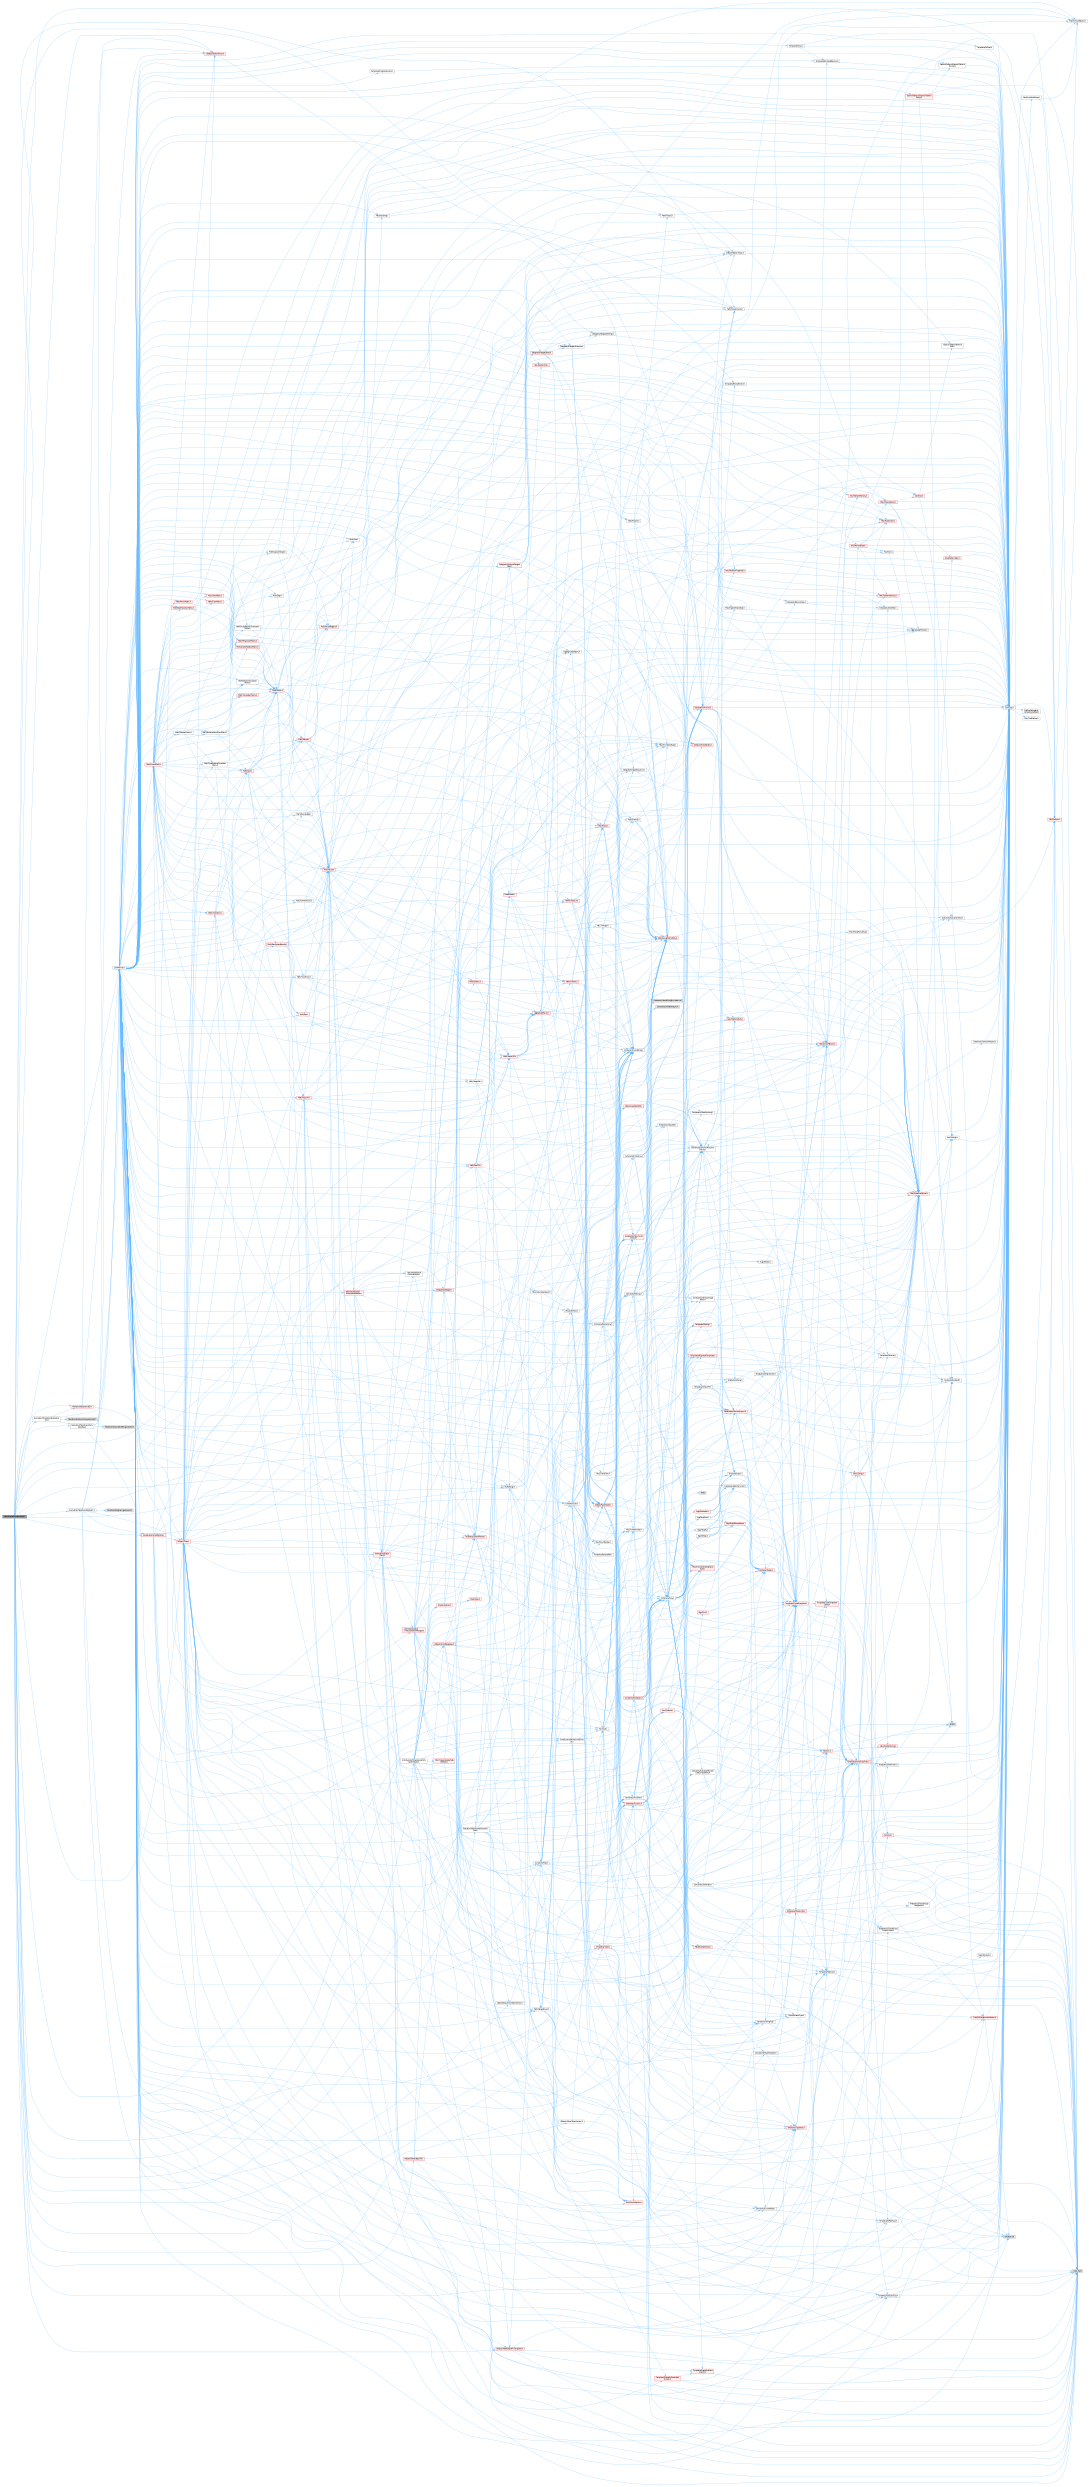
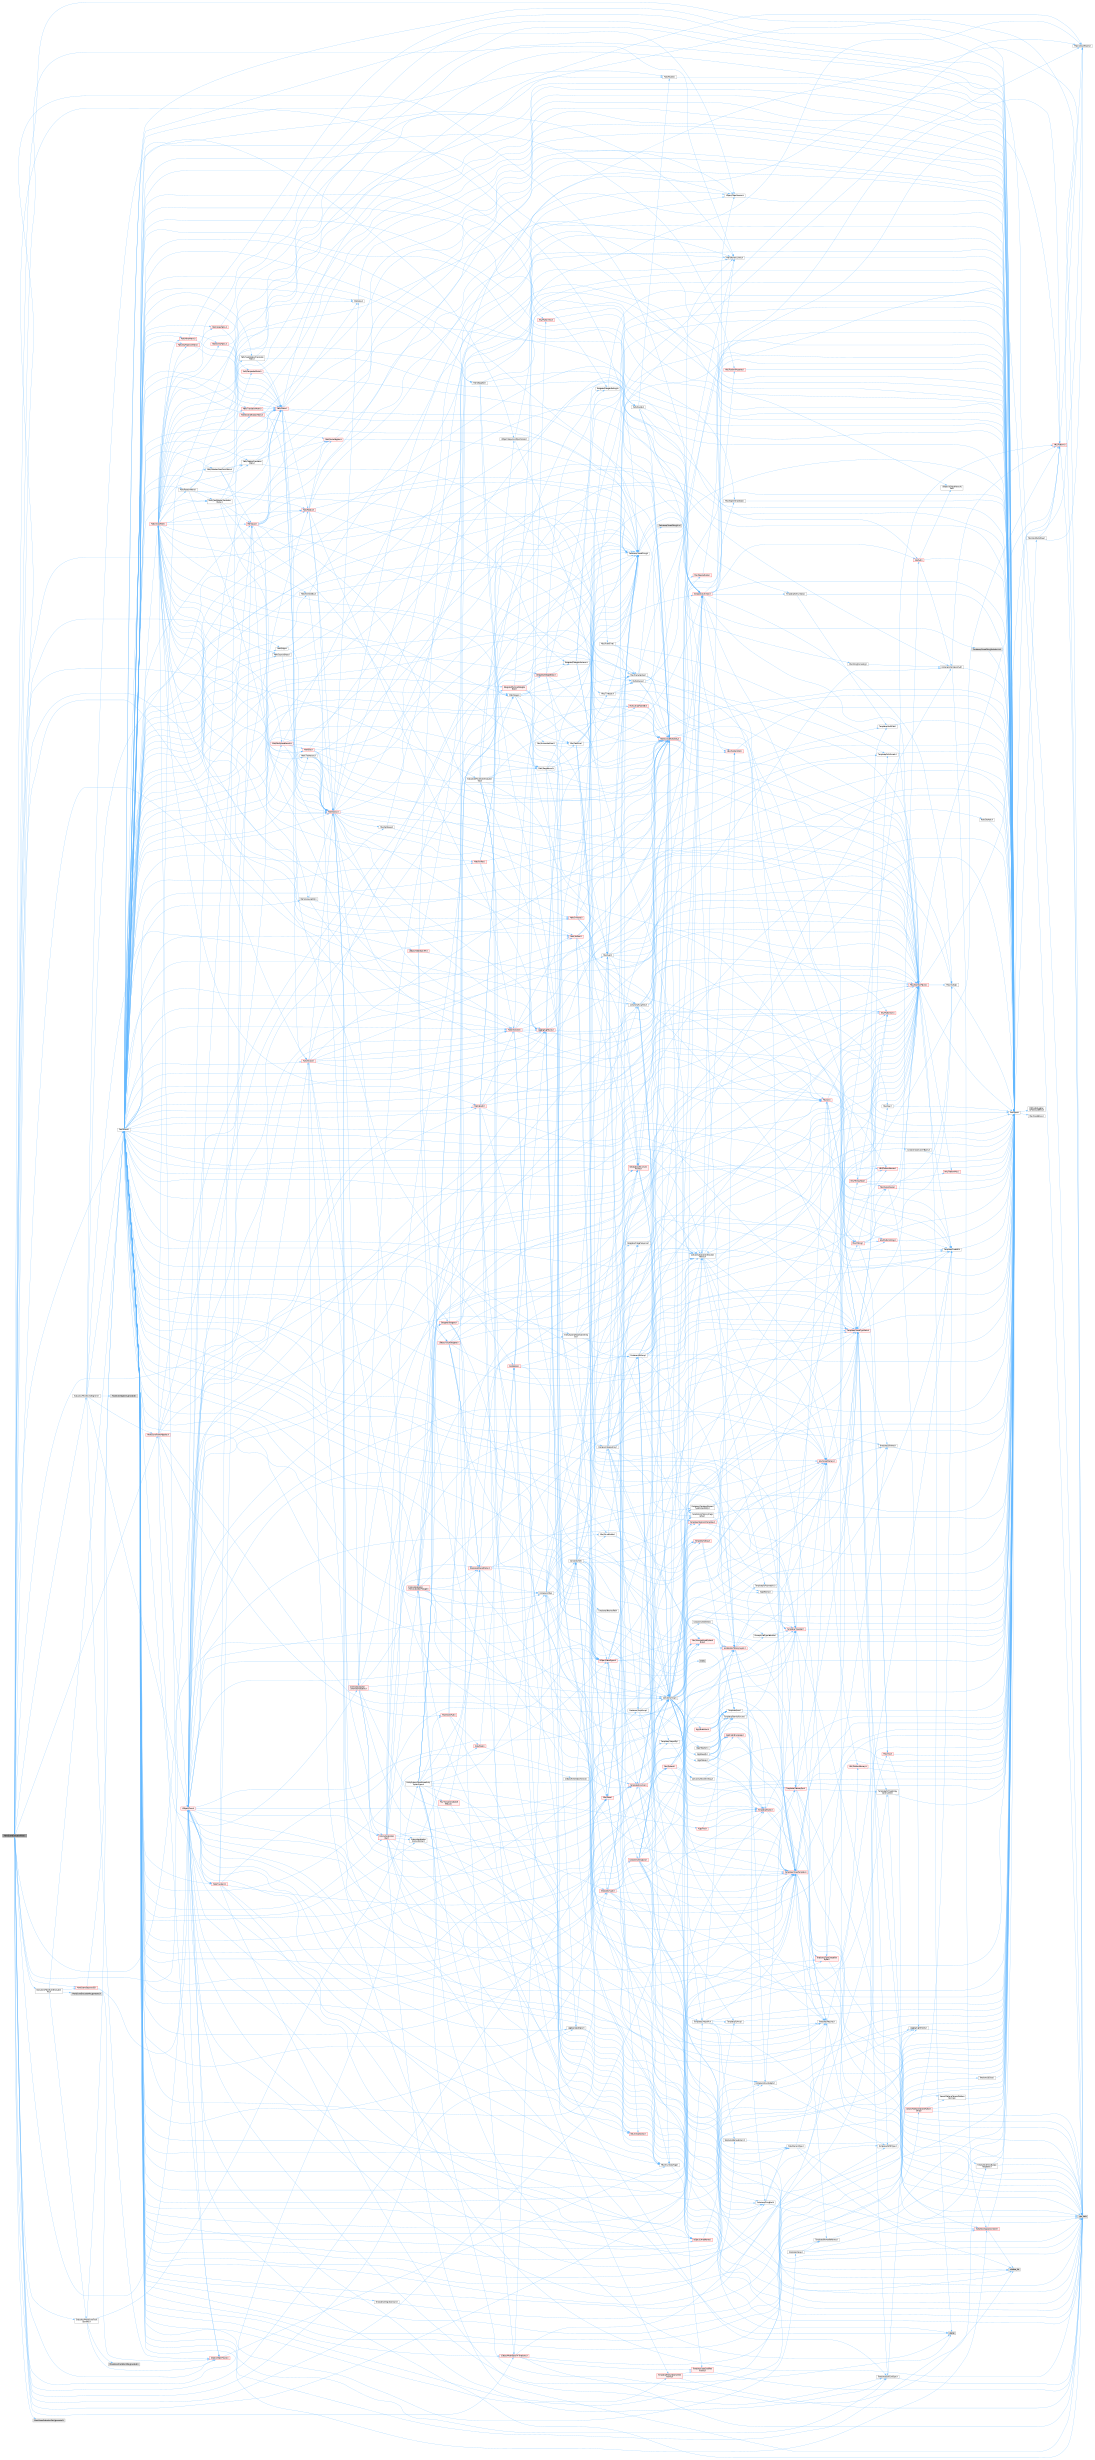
edge "Misc/Parse.h" -> "CoreTypes.h": now "Containers/UnrealStringIncludes.h.inl" -> "CoreTypes.h"
node "MovieSceneEvaluationField.generated.h": added
